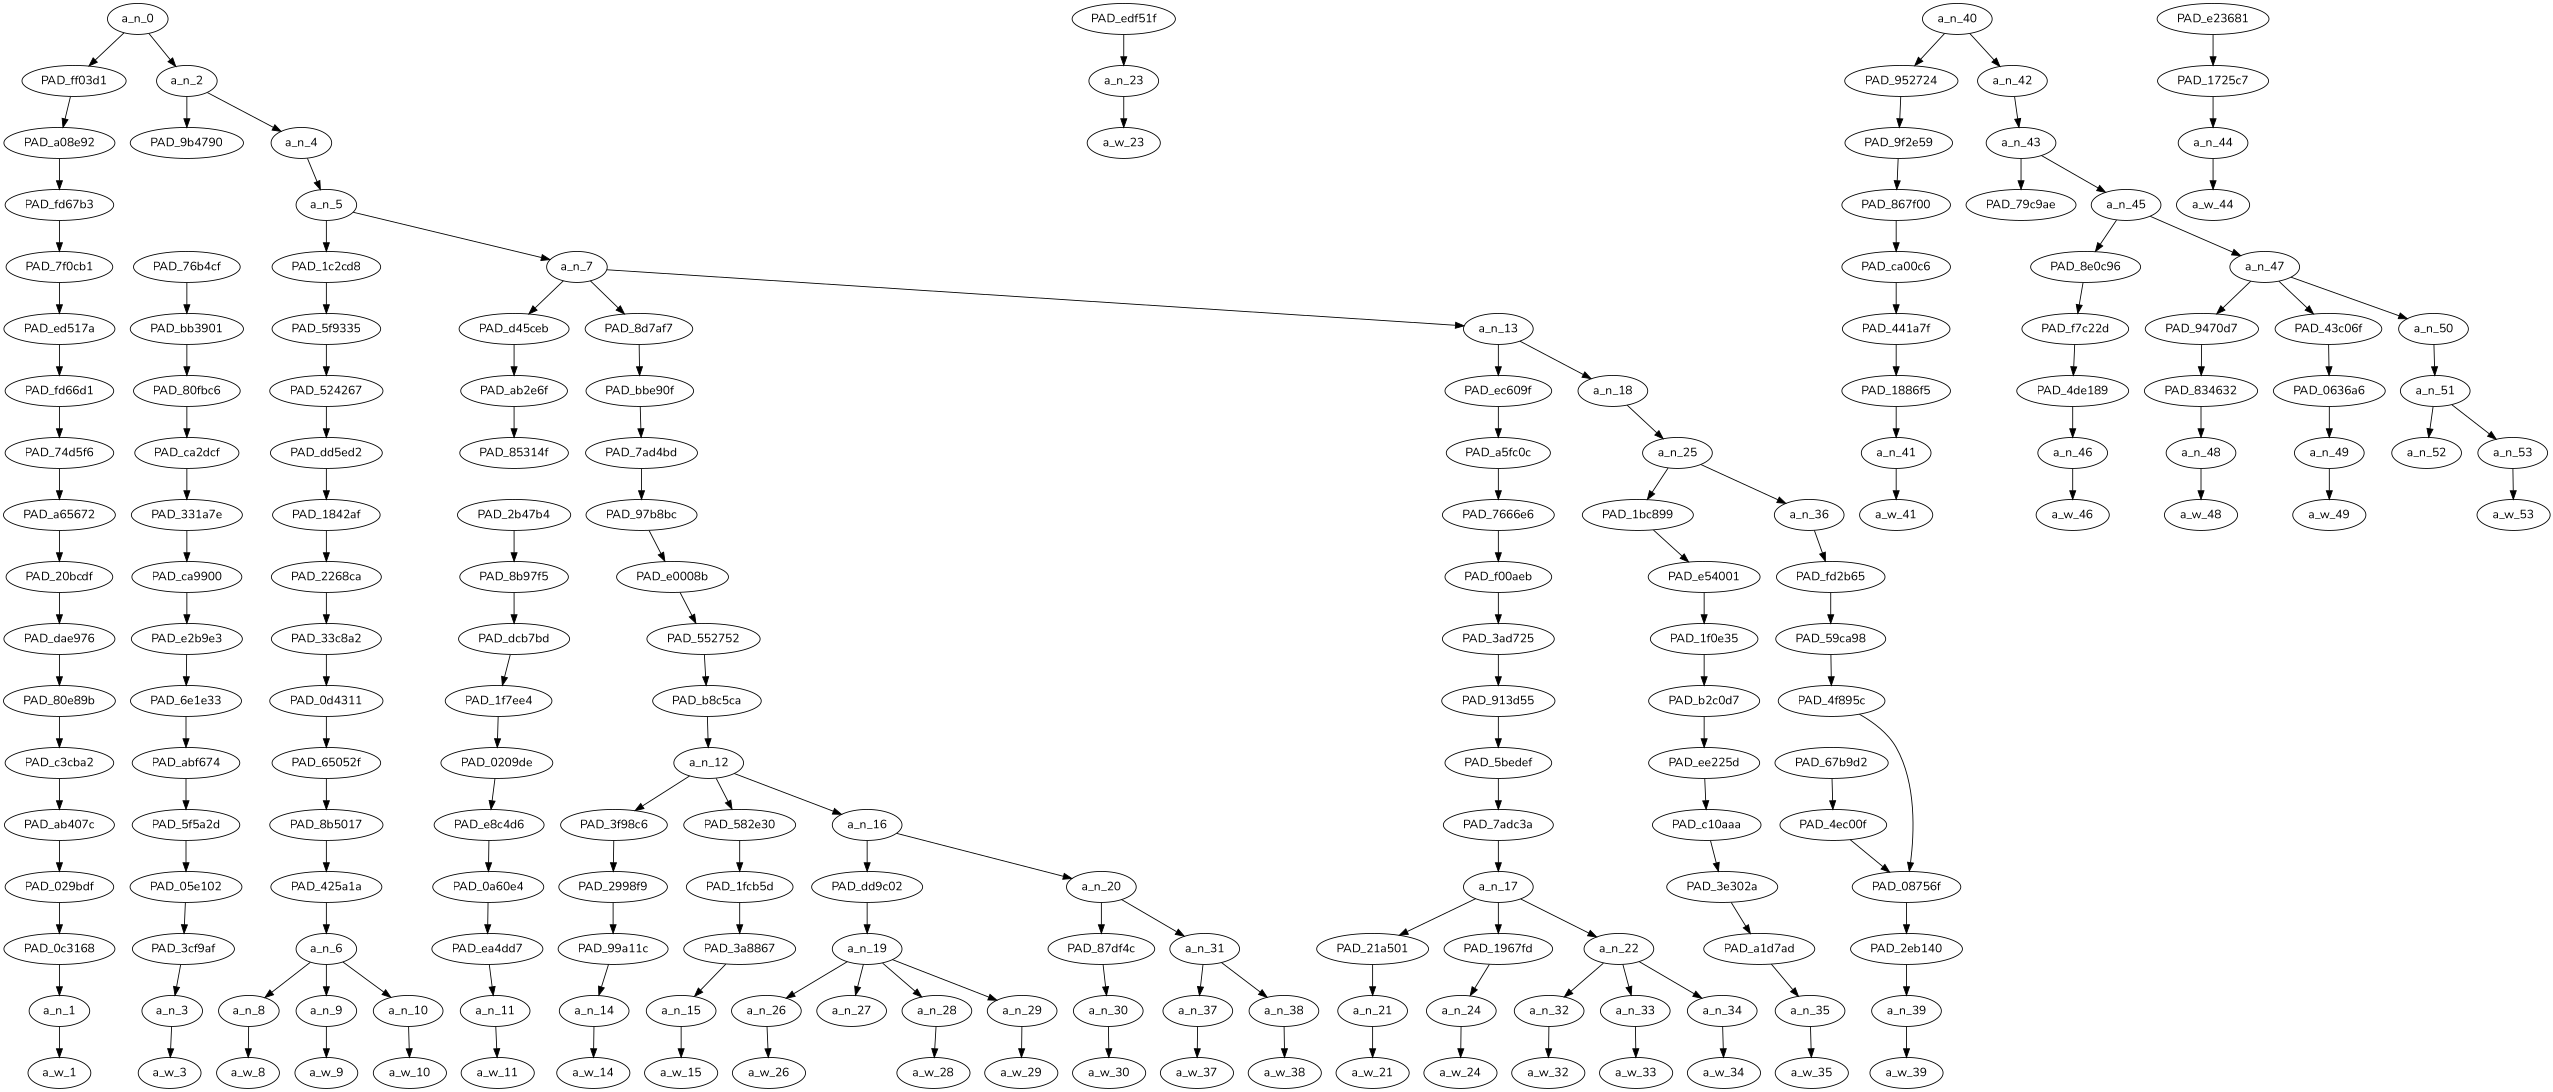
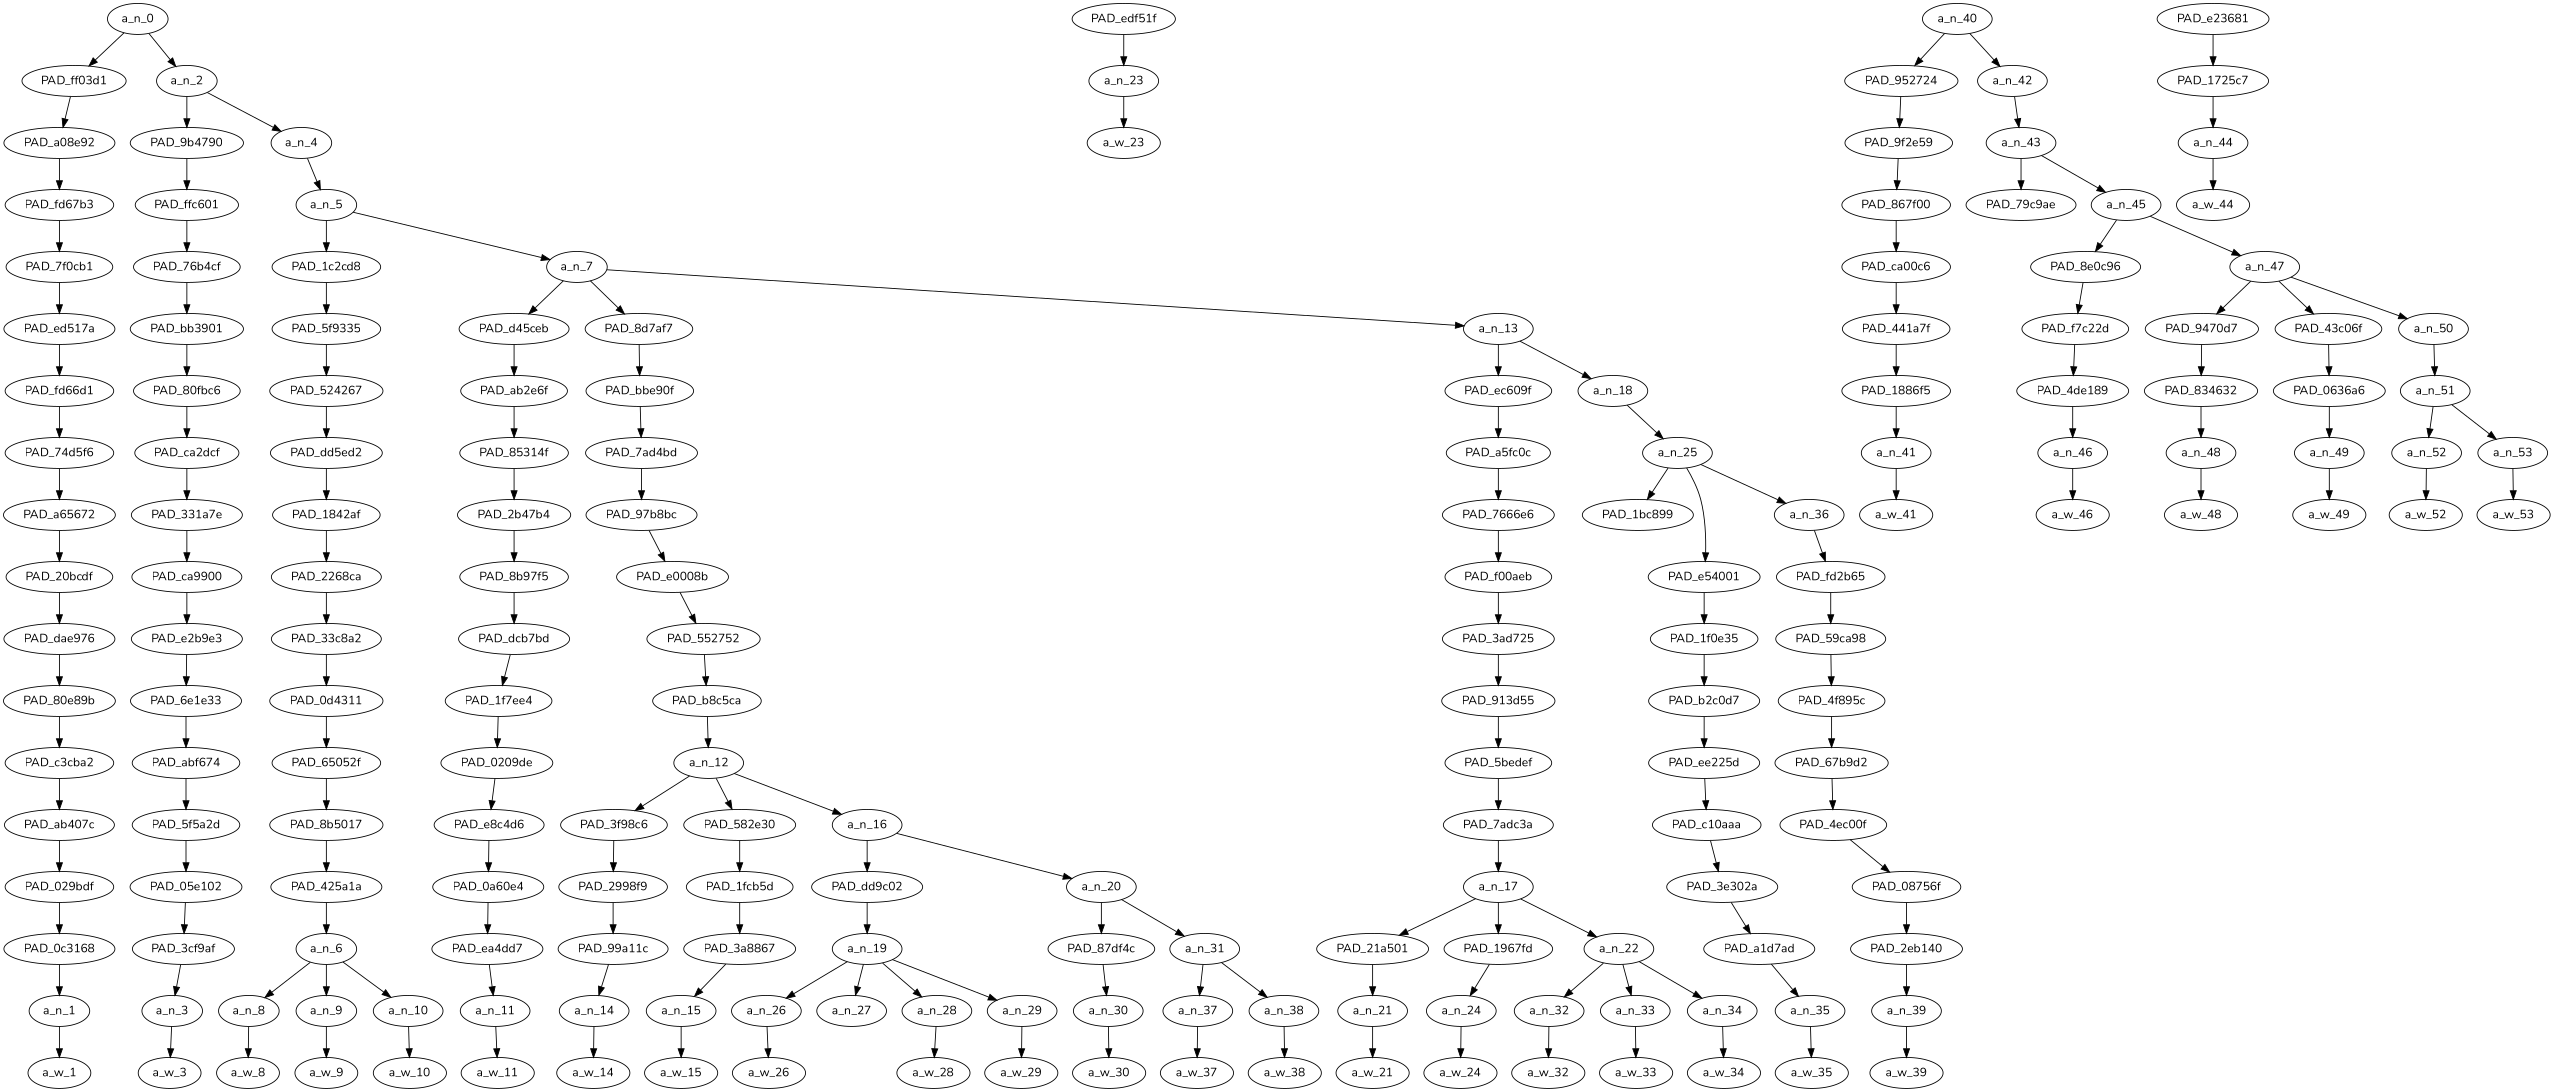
node "PAD_ffc601": added
edge "PAD_85314f" -> "PAD_2b47b4": added
node "a_w_52": added
edge "PAD_1bc899" -> "PAD_e54001": now "a_n_25" -> "PAD_e54001"
edge "PAD_4f895c" -> "PAD_08756f": now "PAD_4f895c" -> "PAD_67b9d2"
